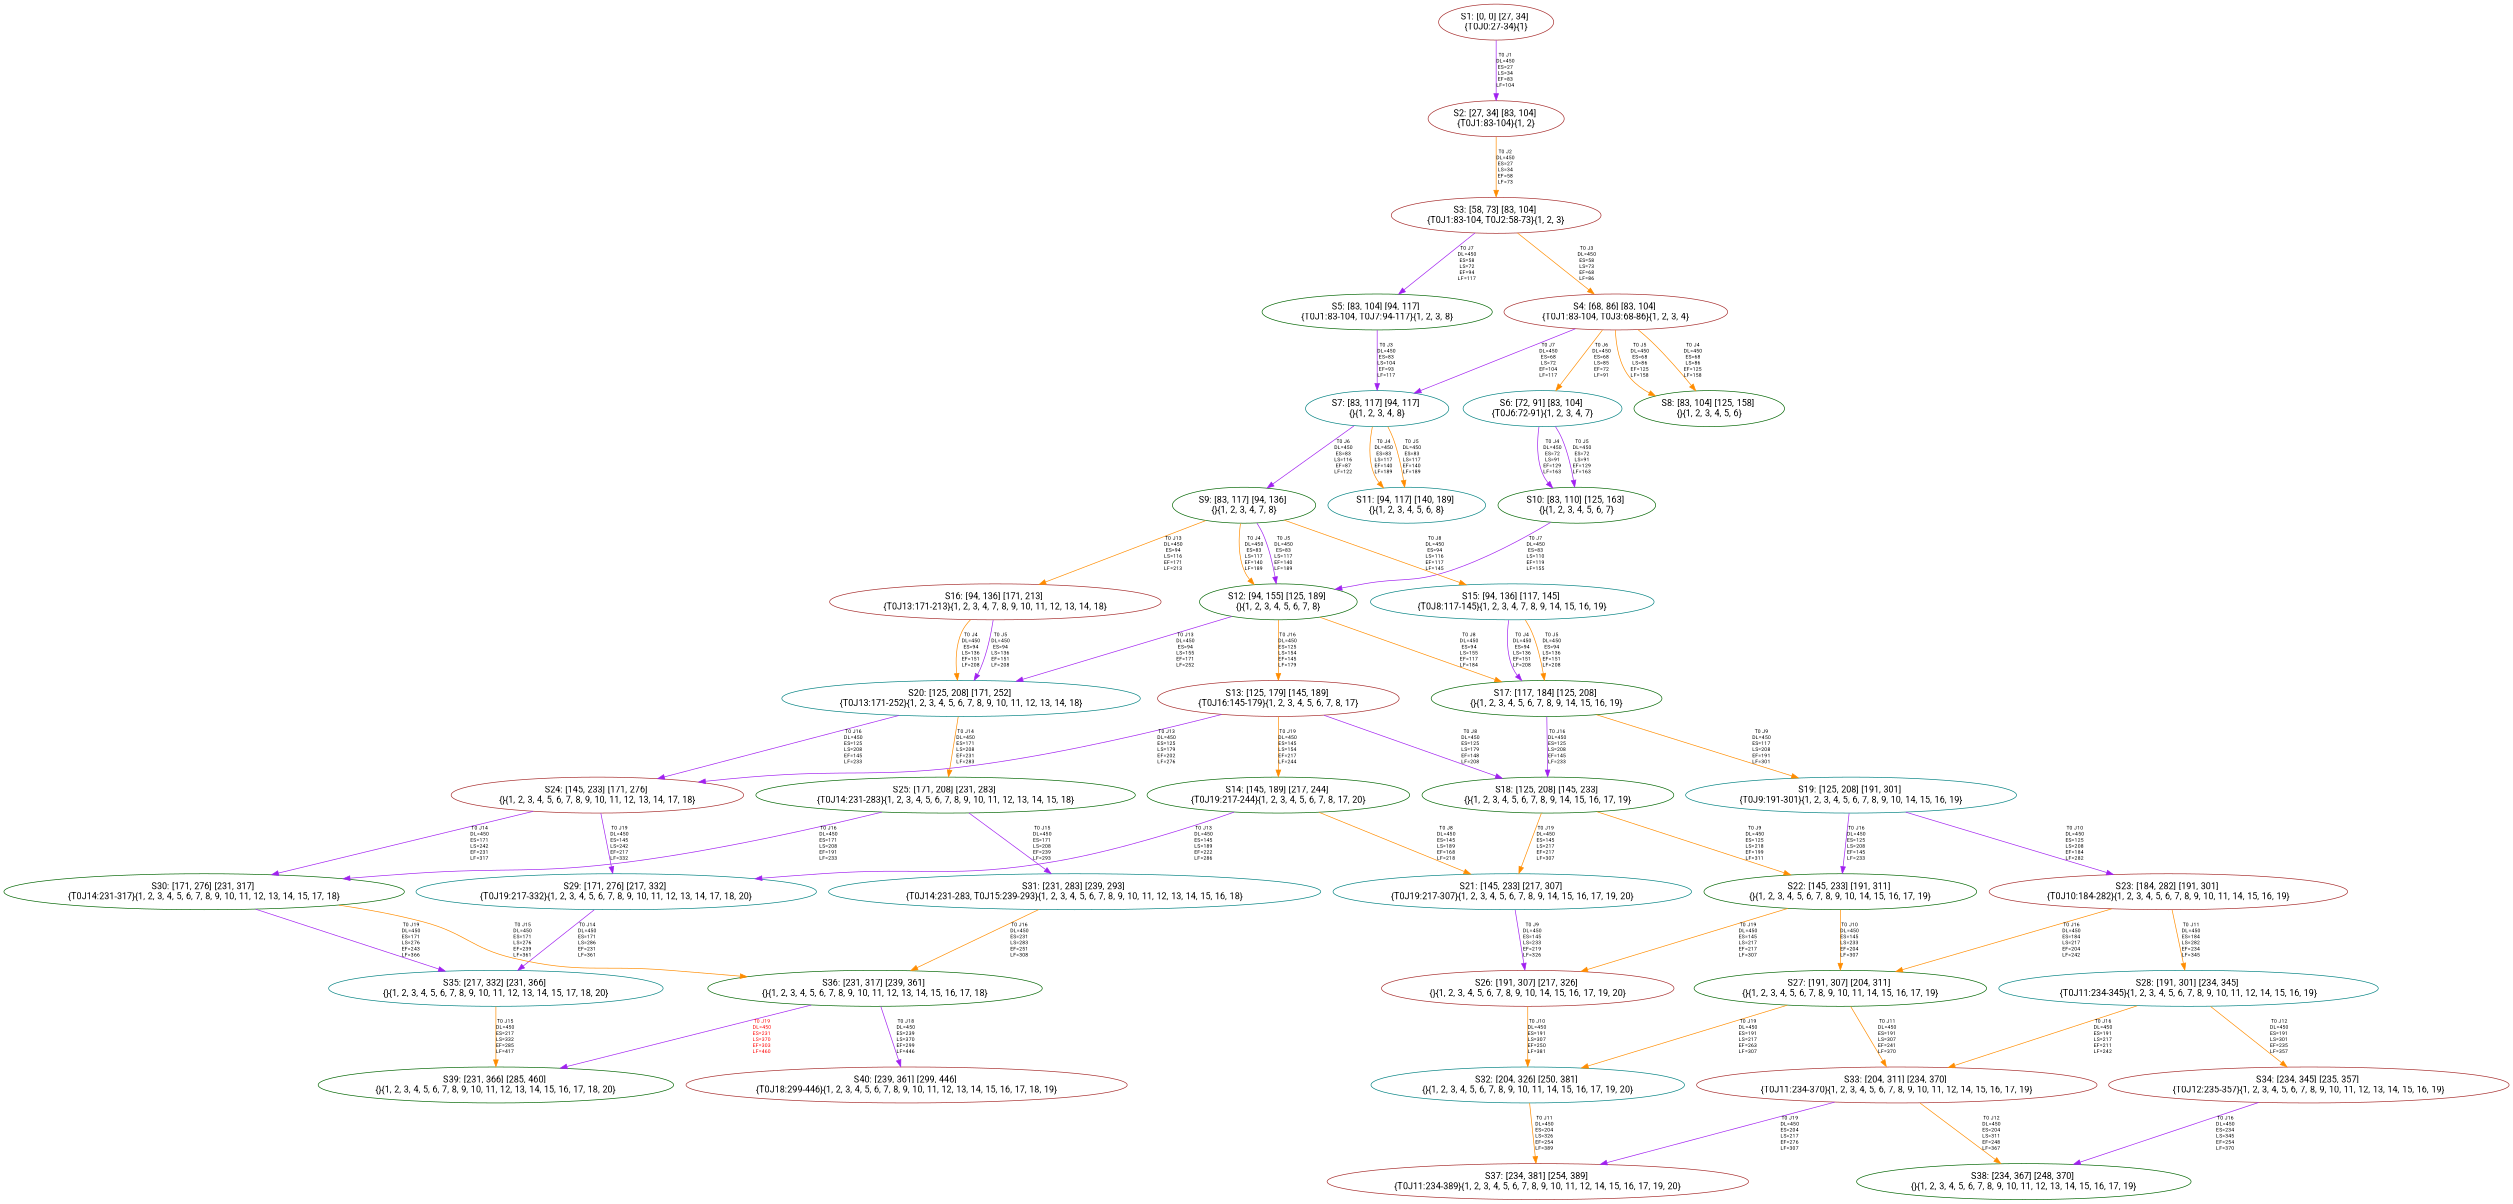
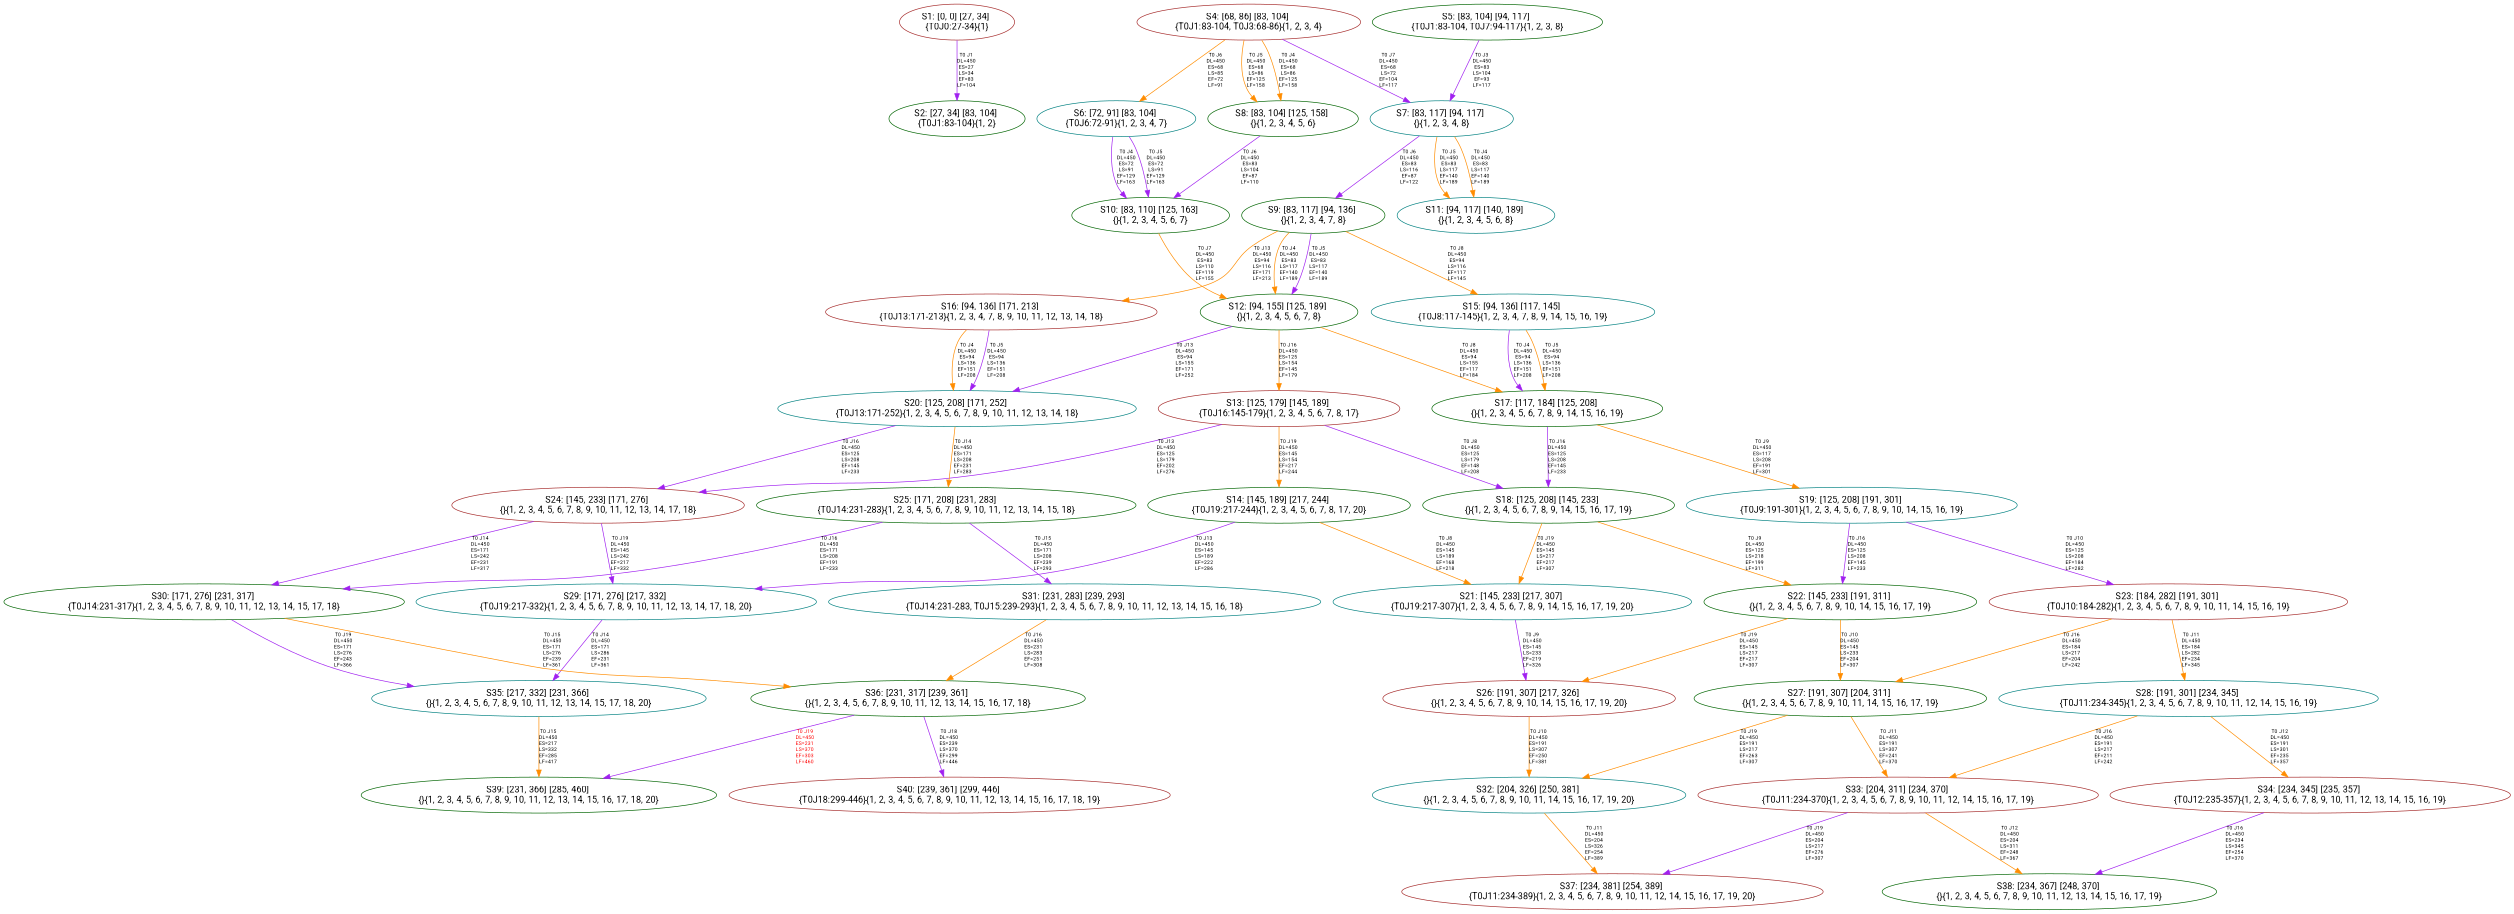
node "S2: [27, 34] [83, 104] {T0J1:83-104}{1, 2}": color brown -> darkgreen
edge "S8: [83, 104] [125, 158] {}{1, 2, 3, 4, 5, 6}" -> "S10: [83, 110] [125, 163] {}{1, 2, 3, 4, 5, 6, 7}": added, label "T0 J6 DL=450 ES=83 LS=104 EF=87 LF=110"
node "S3: [58, 73] [83, 104] {T0J1:83-104, T0J2:58-73}{1, 2, 3}": removed
edge "S10: [83, 110] [125, 163] {}{1, 2, 3, 4, 5, 6, 7}" -> "S12: [94, 155] [125, 189] {}{1, 2, 3, 4, 5, 6, 7, 8}": color purple -> darkorange
